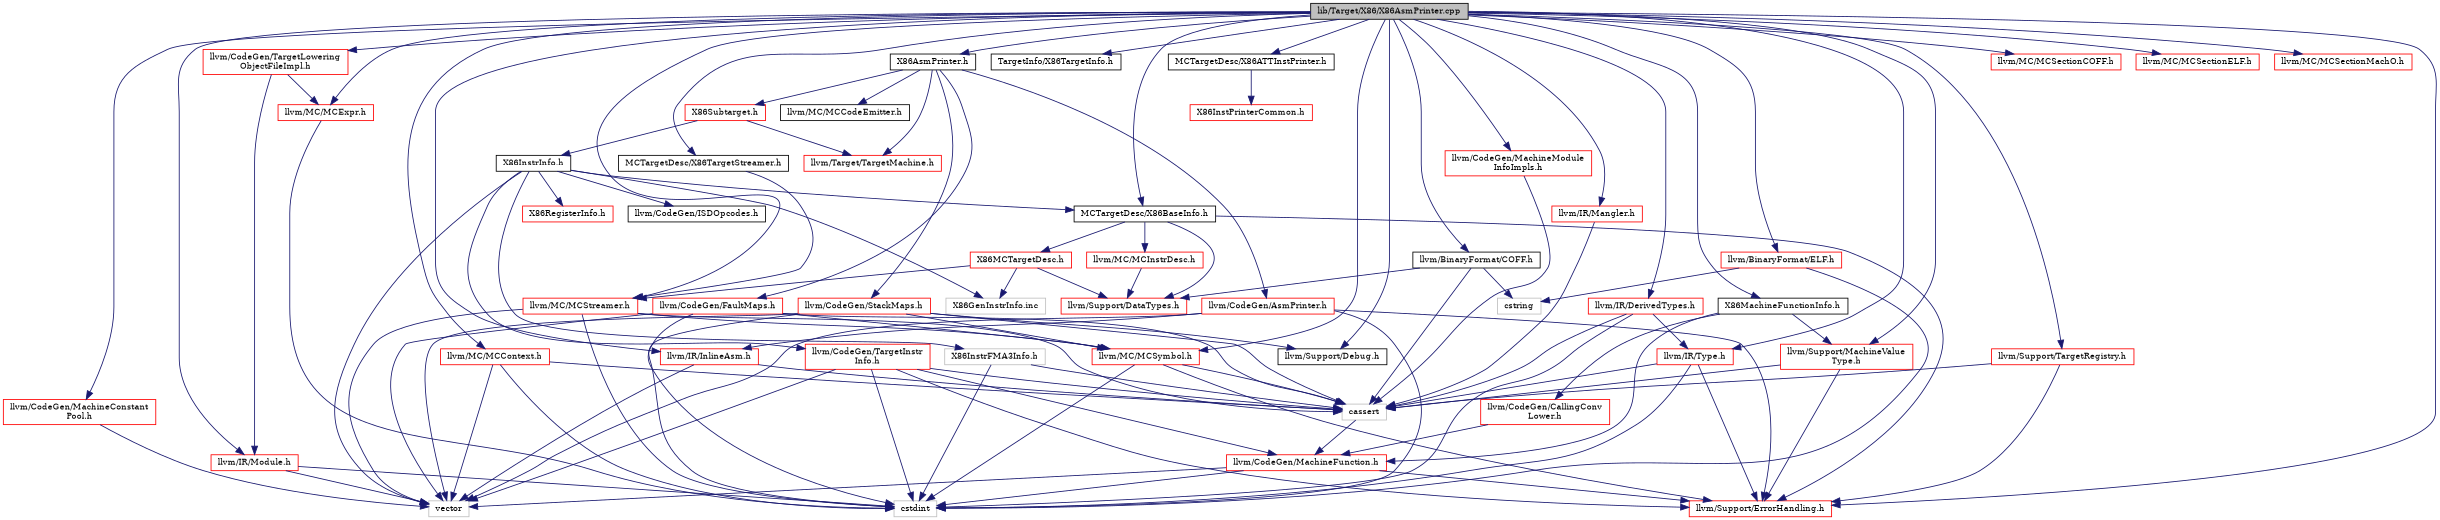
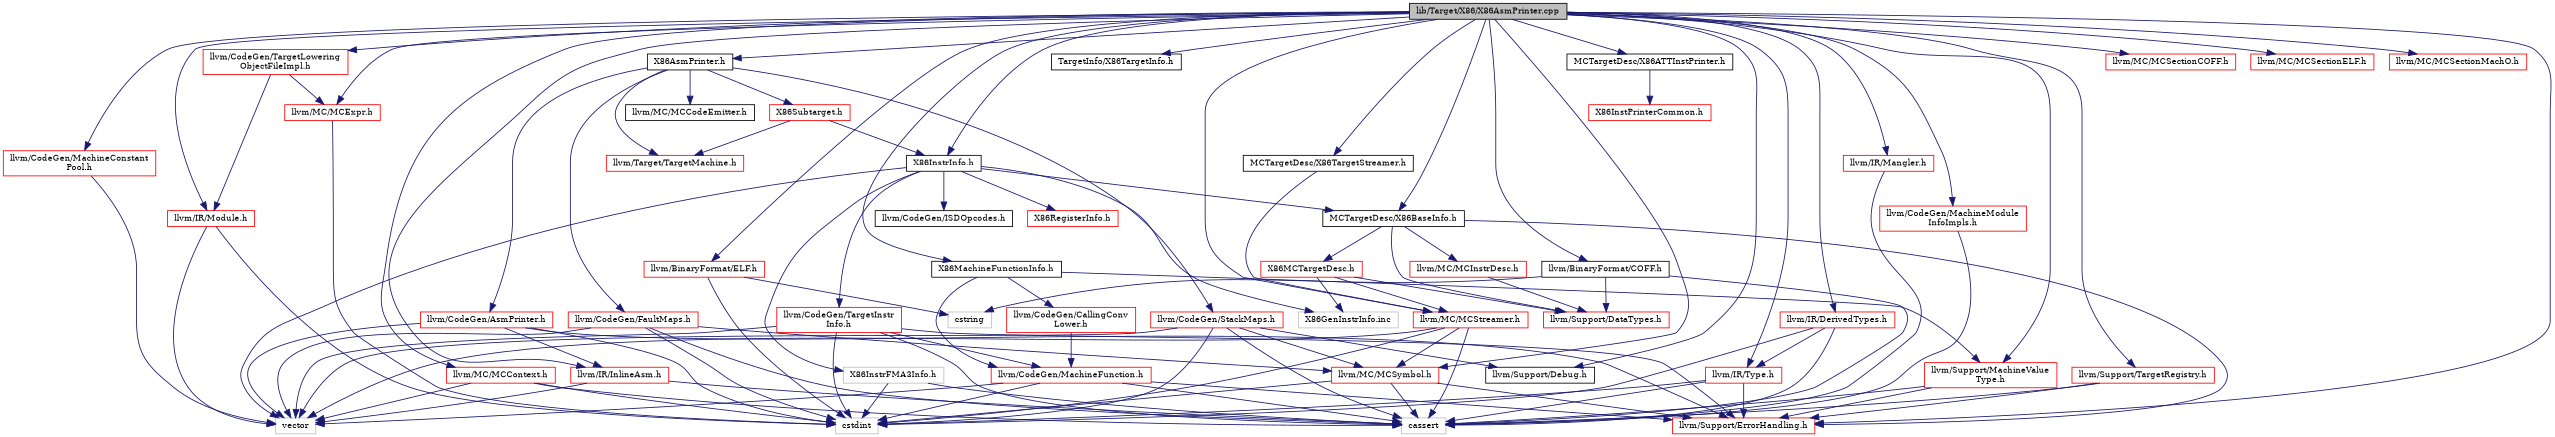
edge "lib/Target/X86/X86AsmPrinter.cpp" -> "X86InstrInfo.h": added
edge "cassert" -> "llvm/CodeGen/MachineFunction.h": reversed
